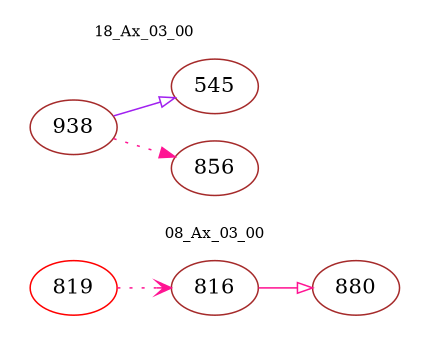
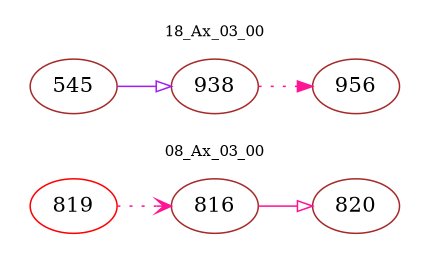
edge "938" -> "545": reversed
node "856": label "856" -> "956"
node "880": label "880" -> "820"
